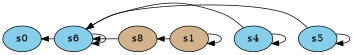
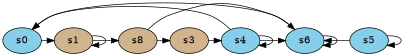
edge "s4" -> "s0": added
edge "s0" -> "s1": added
node "s3": added
